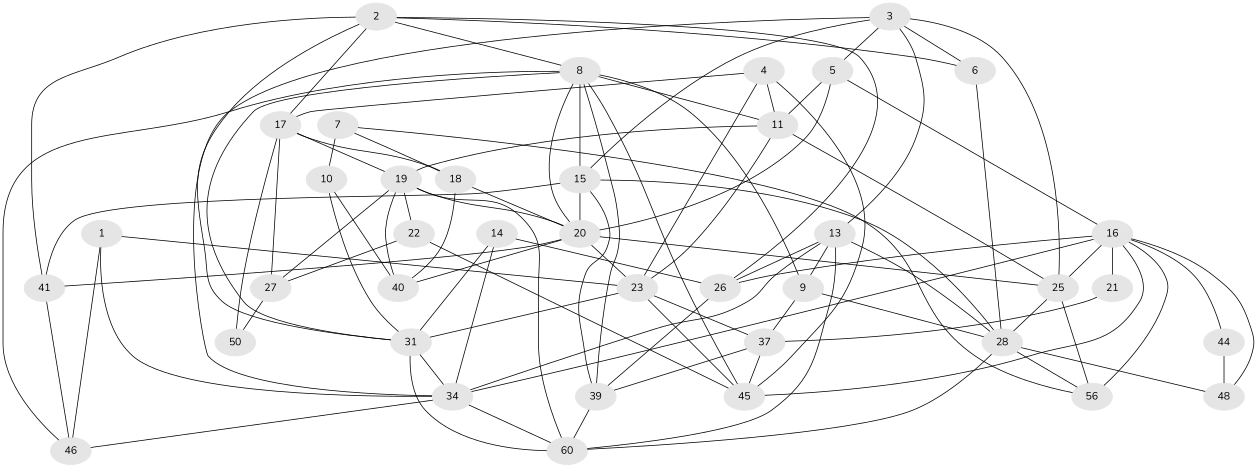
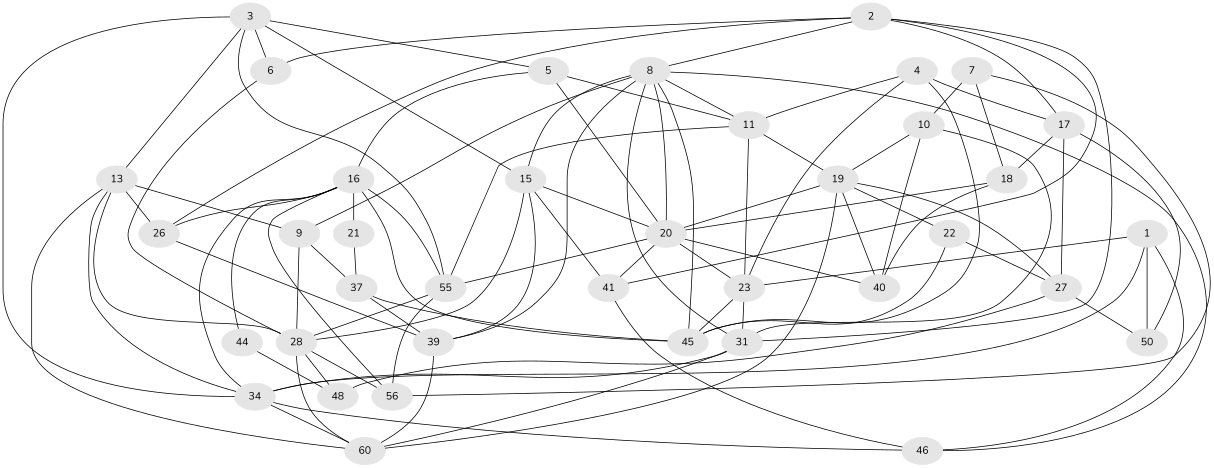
edge "17" -- "19": now "10" -- "19"
node "14": removed
node "25": label "25" -> "55"
edge "1" -- "50": added
edge "16" -- "48": now "27" -- "48"
edge "23" -- "37": removed
